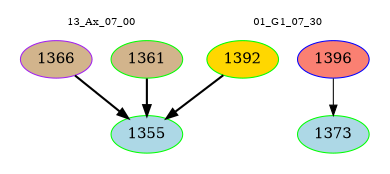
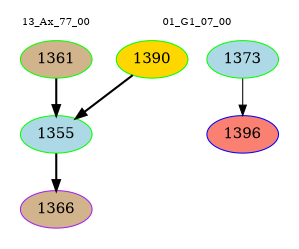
cluster "13_Ax_07_00": label "13_Ax_07_00" -> "13_Ax_77_00"
cluster "01_G1_07_30": label "01_G1_07_30" -> "01_G1_07_00"
node "1392": label "1392" -> "1390"
edge "1396" -> "1373": reversed
edge "1366" -> "1355": reversed
